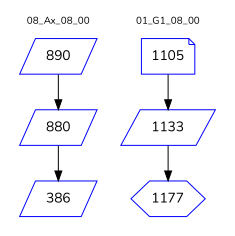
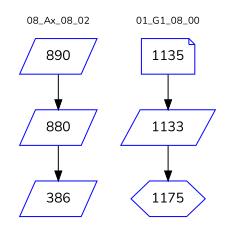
cluster "08_Ax_08_00": label "08_Ax_08_00" -> "08_Ax_08_02"
node "1105": label "1105" -> "1135"
node "1177": label "1177" -> "1175"
